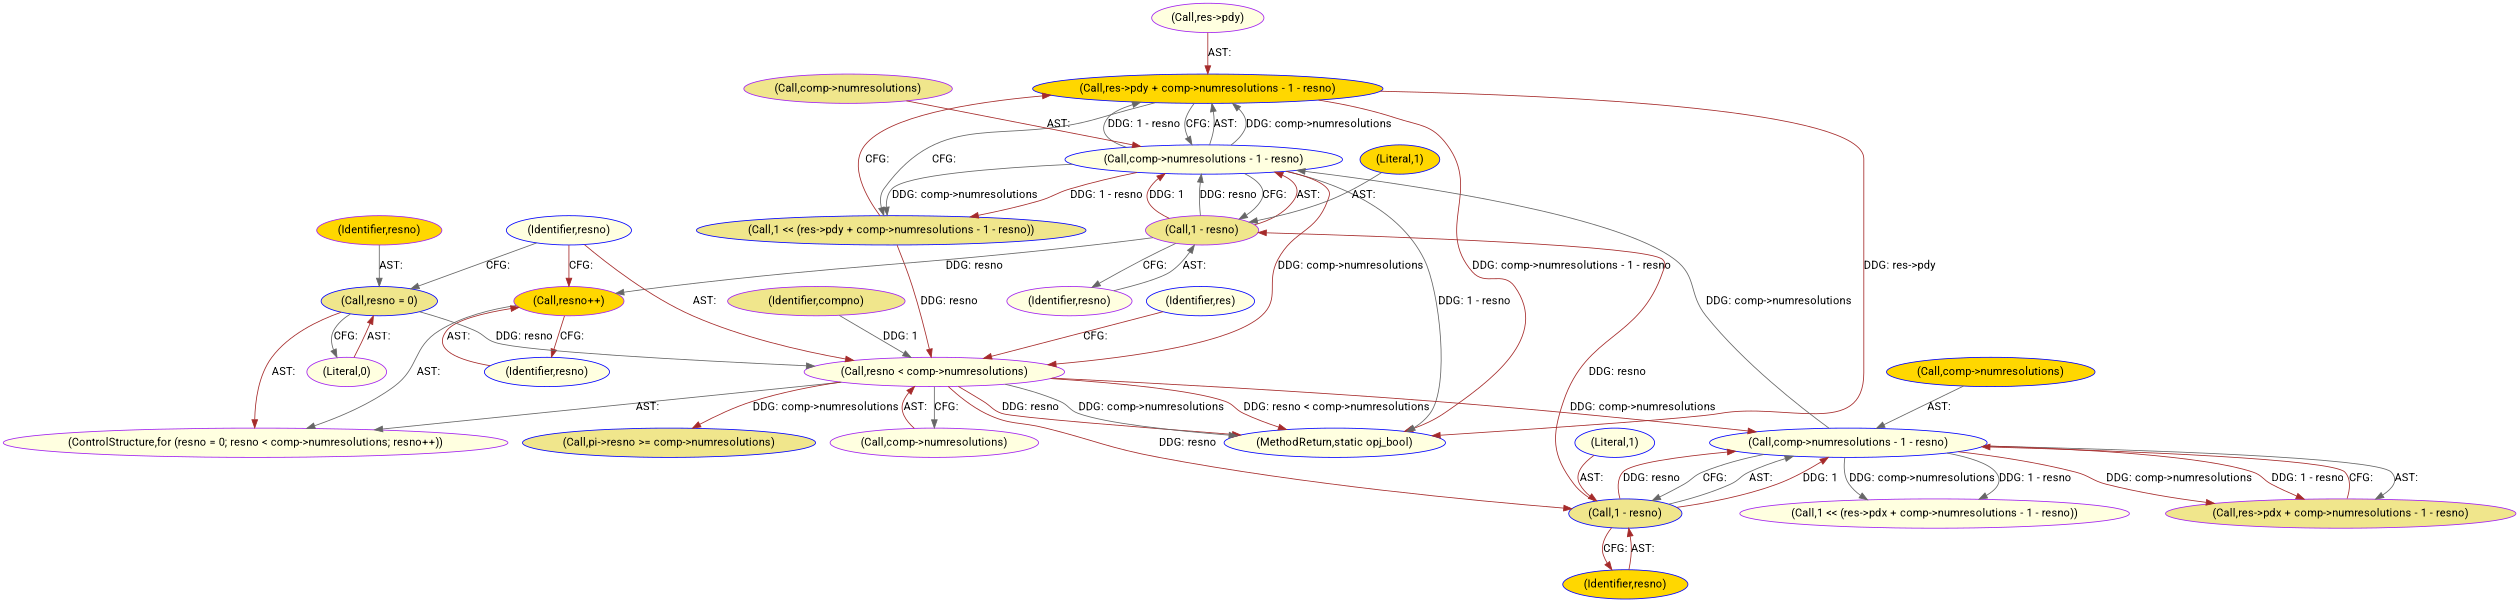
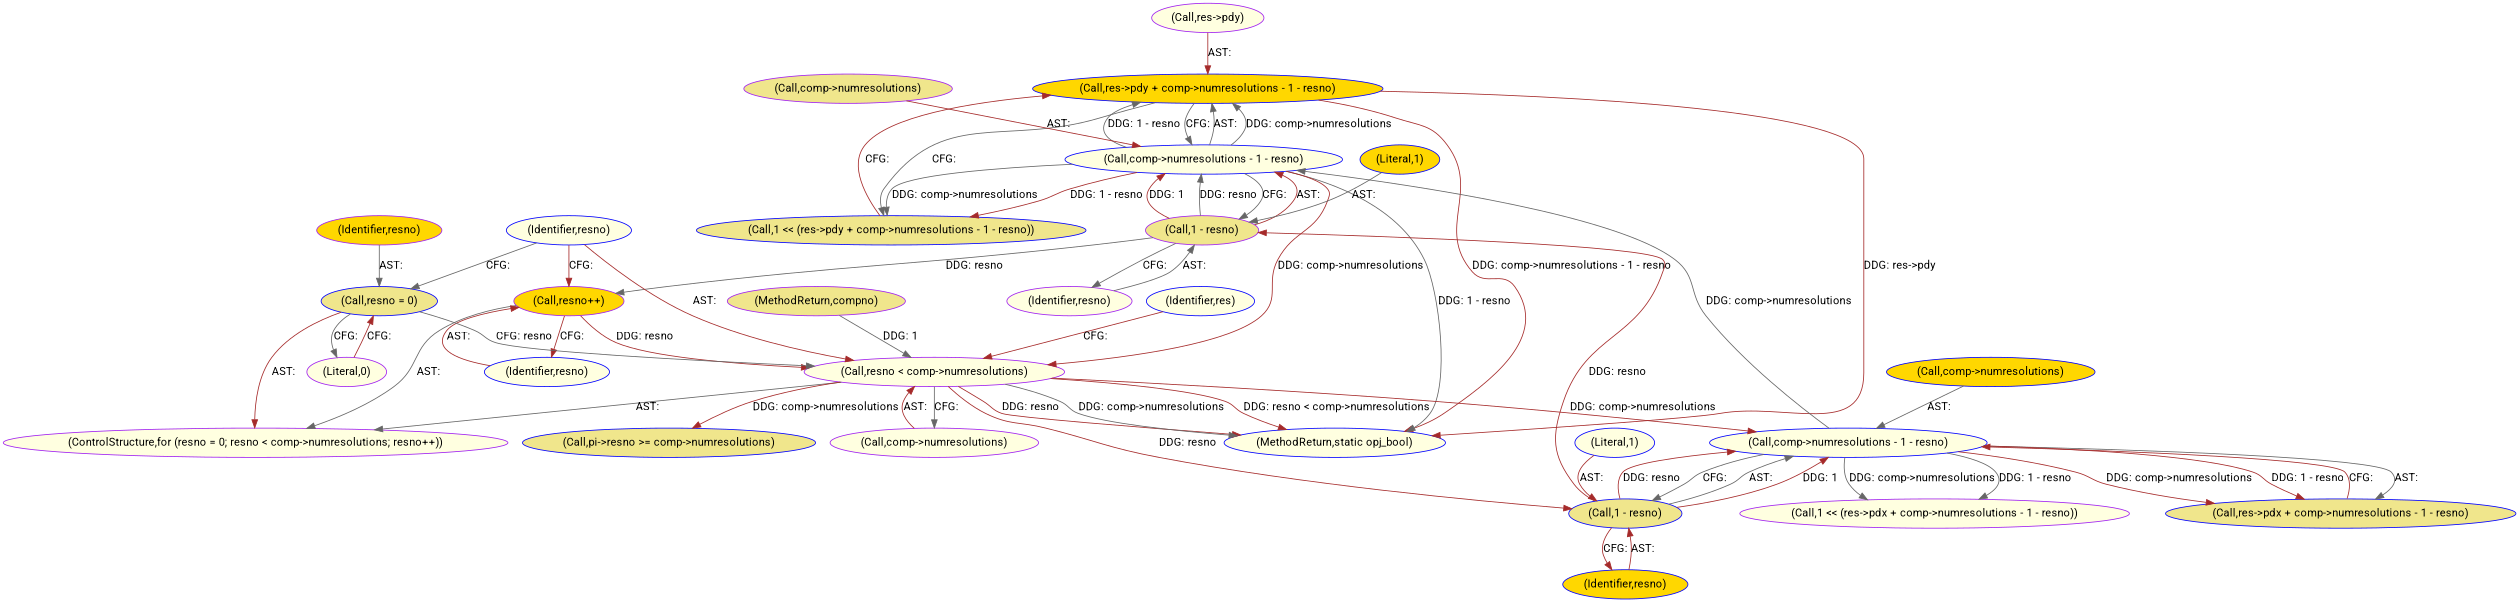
edge "(Call,1 << (res->pdy + comp->numresolutions - 1 - resno))" -> "(Call,resno < comp->numresolutions)": now "(Call,resno++)" -> "(Call,resno < comp->numresolutions)"
node "(Identifier,compno)": label "(Identifier,compno)" -> "(MethodReturn,compno)"
edge "(Literal,0)" -> "(Call,resno = 0)": label "AST: " -> "CFG: "
edge "(Call,resno = 0)" -> "(Call,resno < comp->numresolutions)": label "DDG: resno" -> "CFG: resno"
node "(Call,res->pdx + comp->numresolutions - 1 - resno)": color purple -> blue
